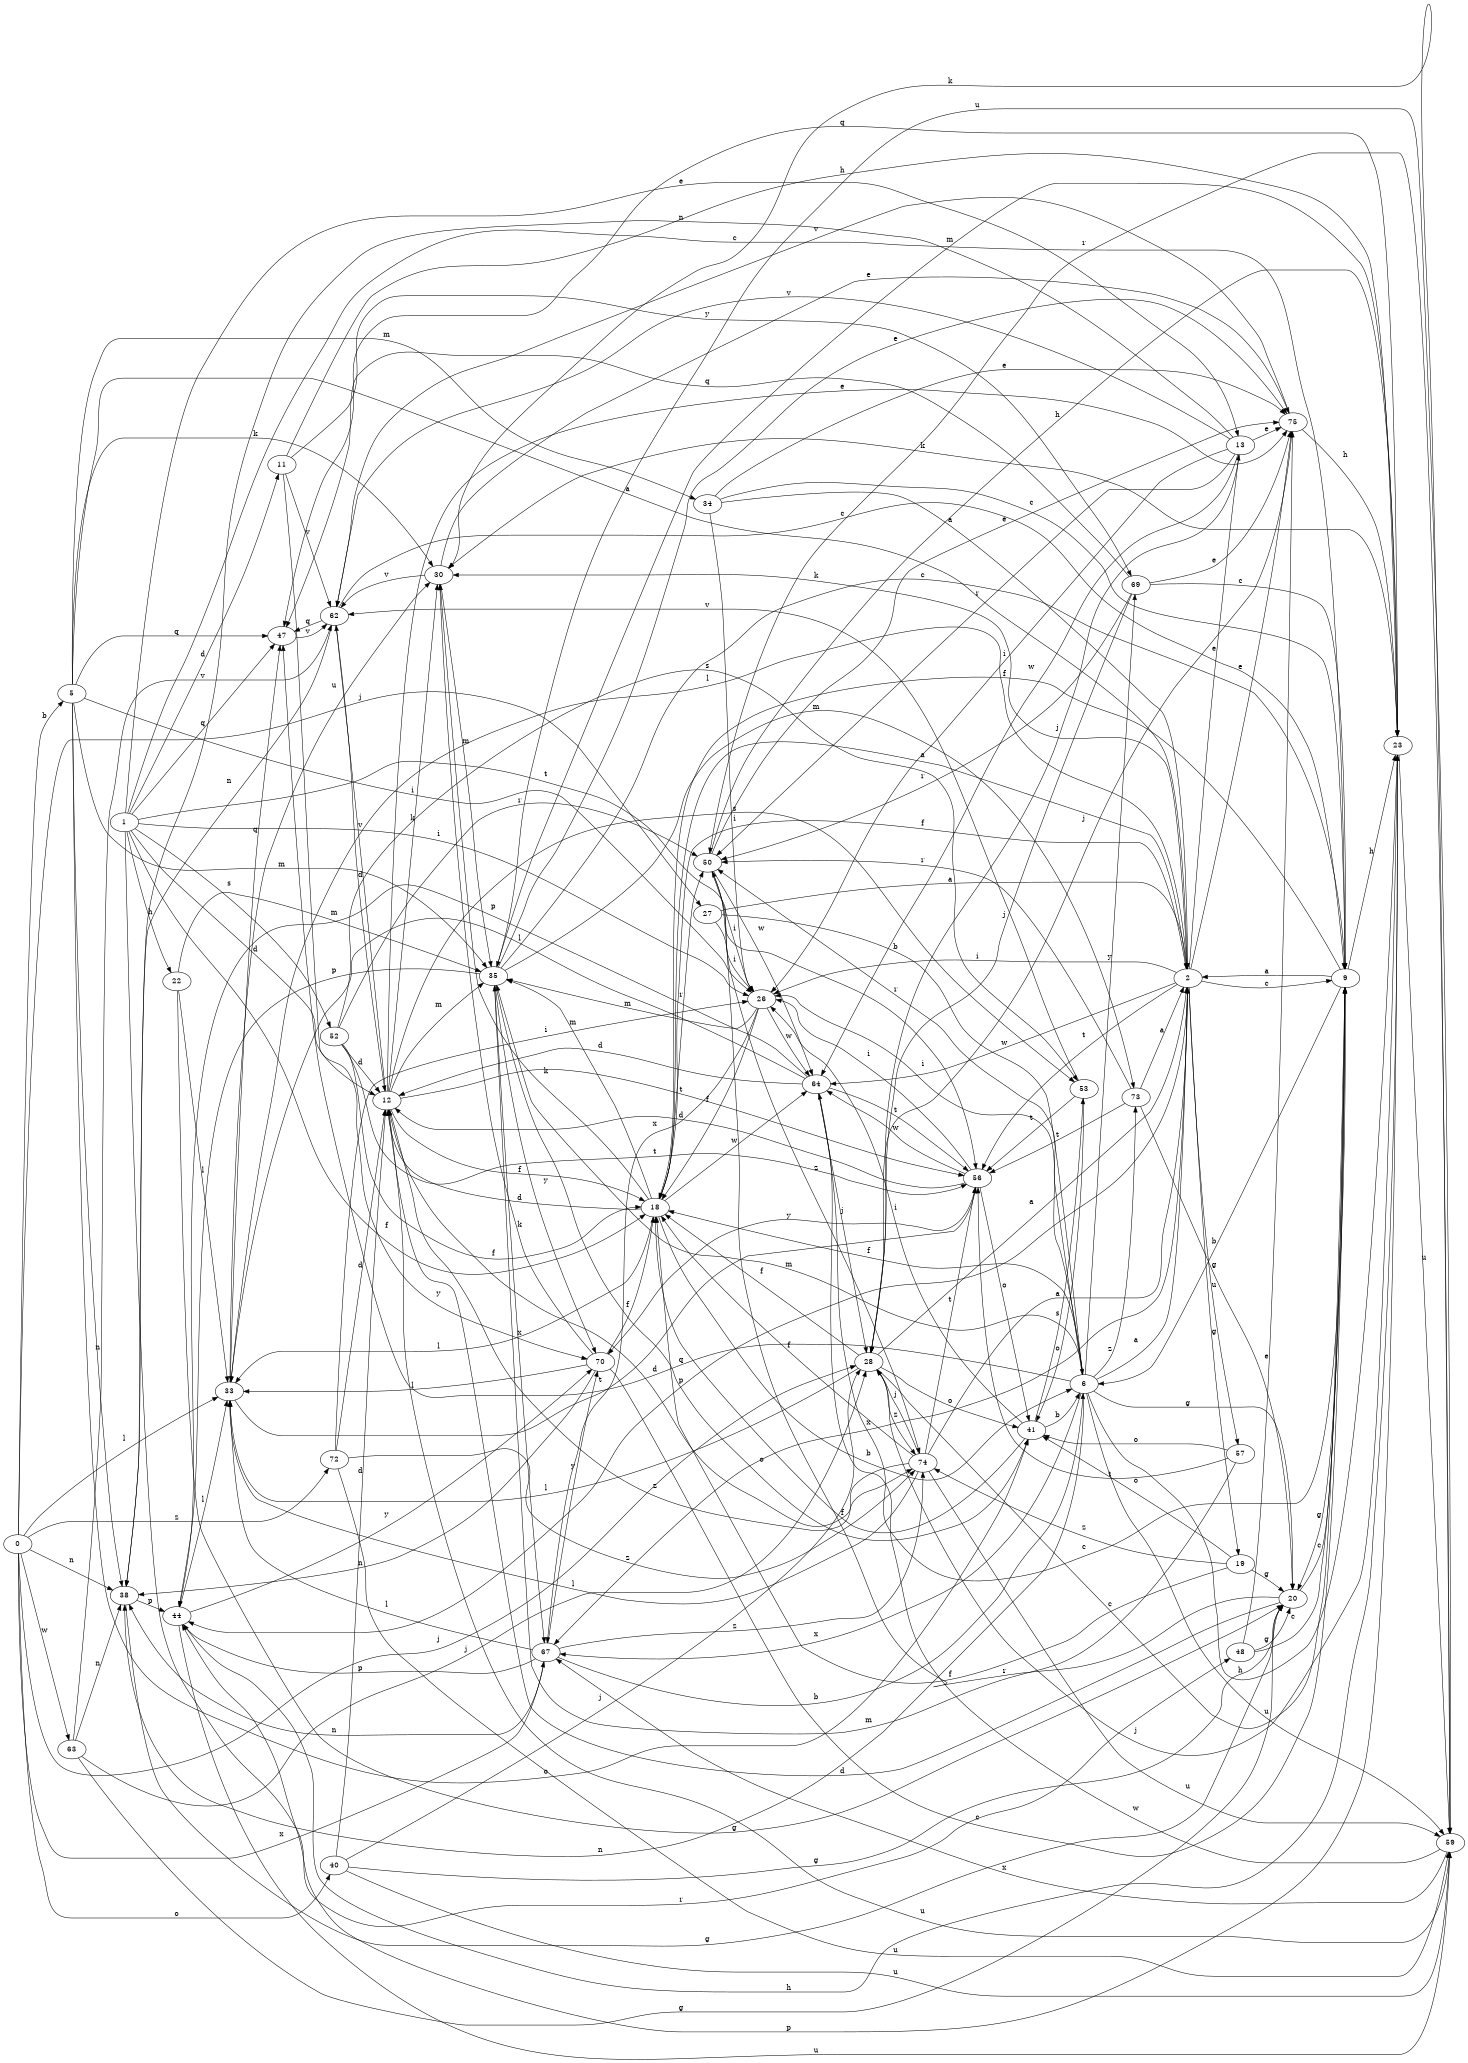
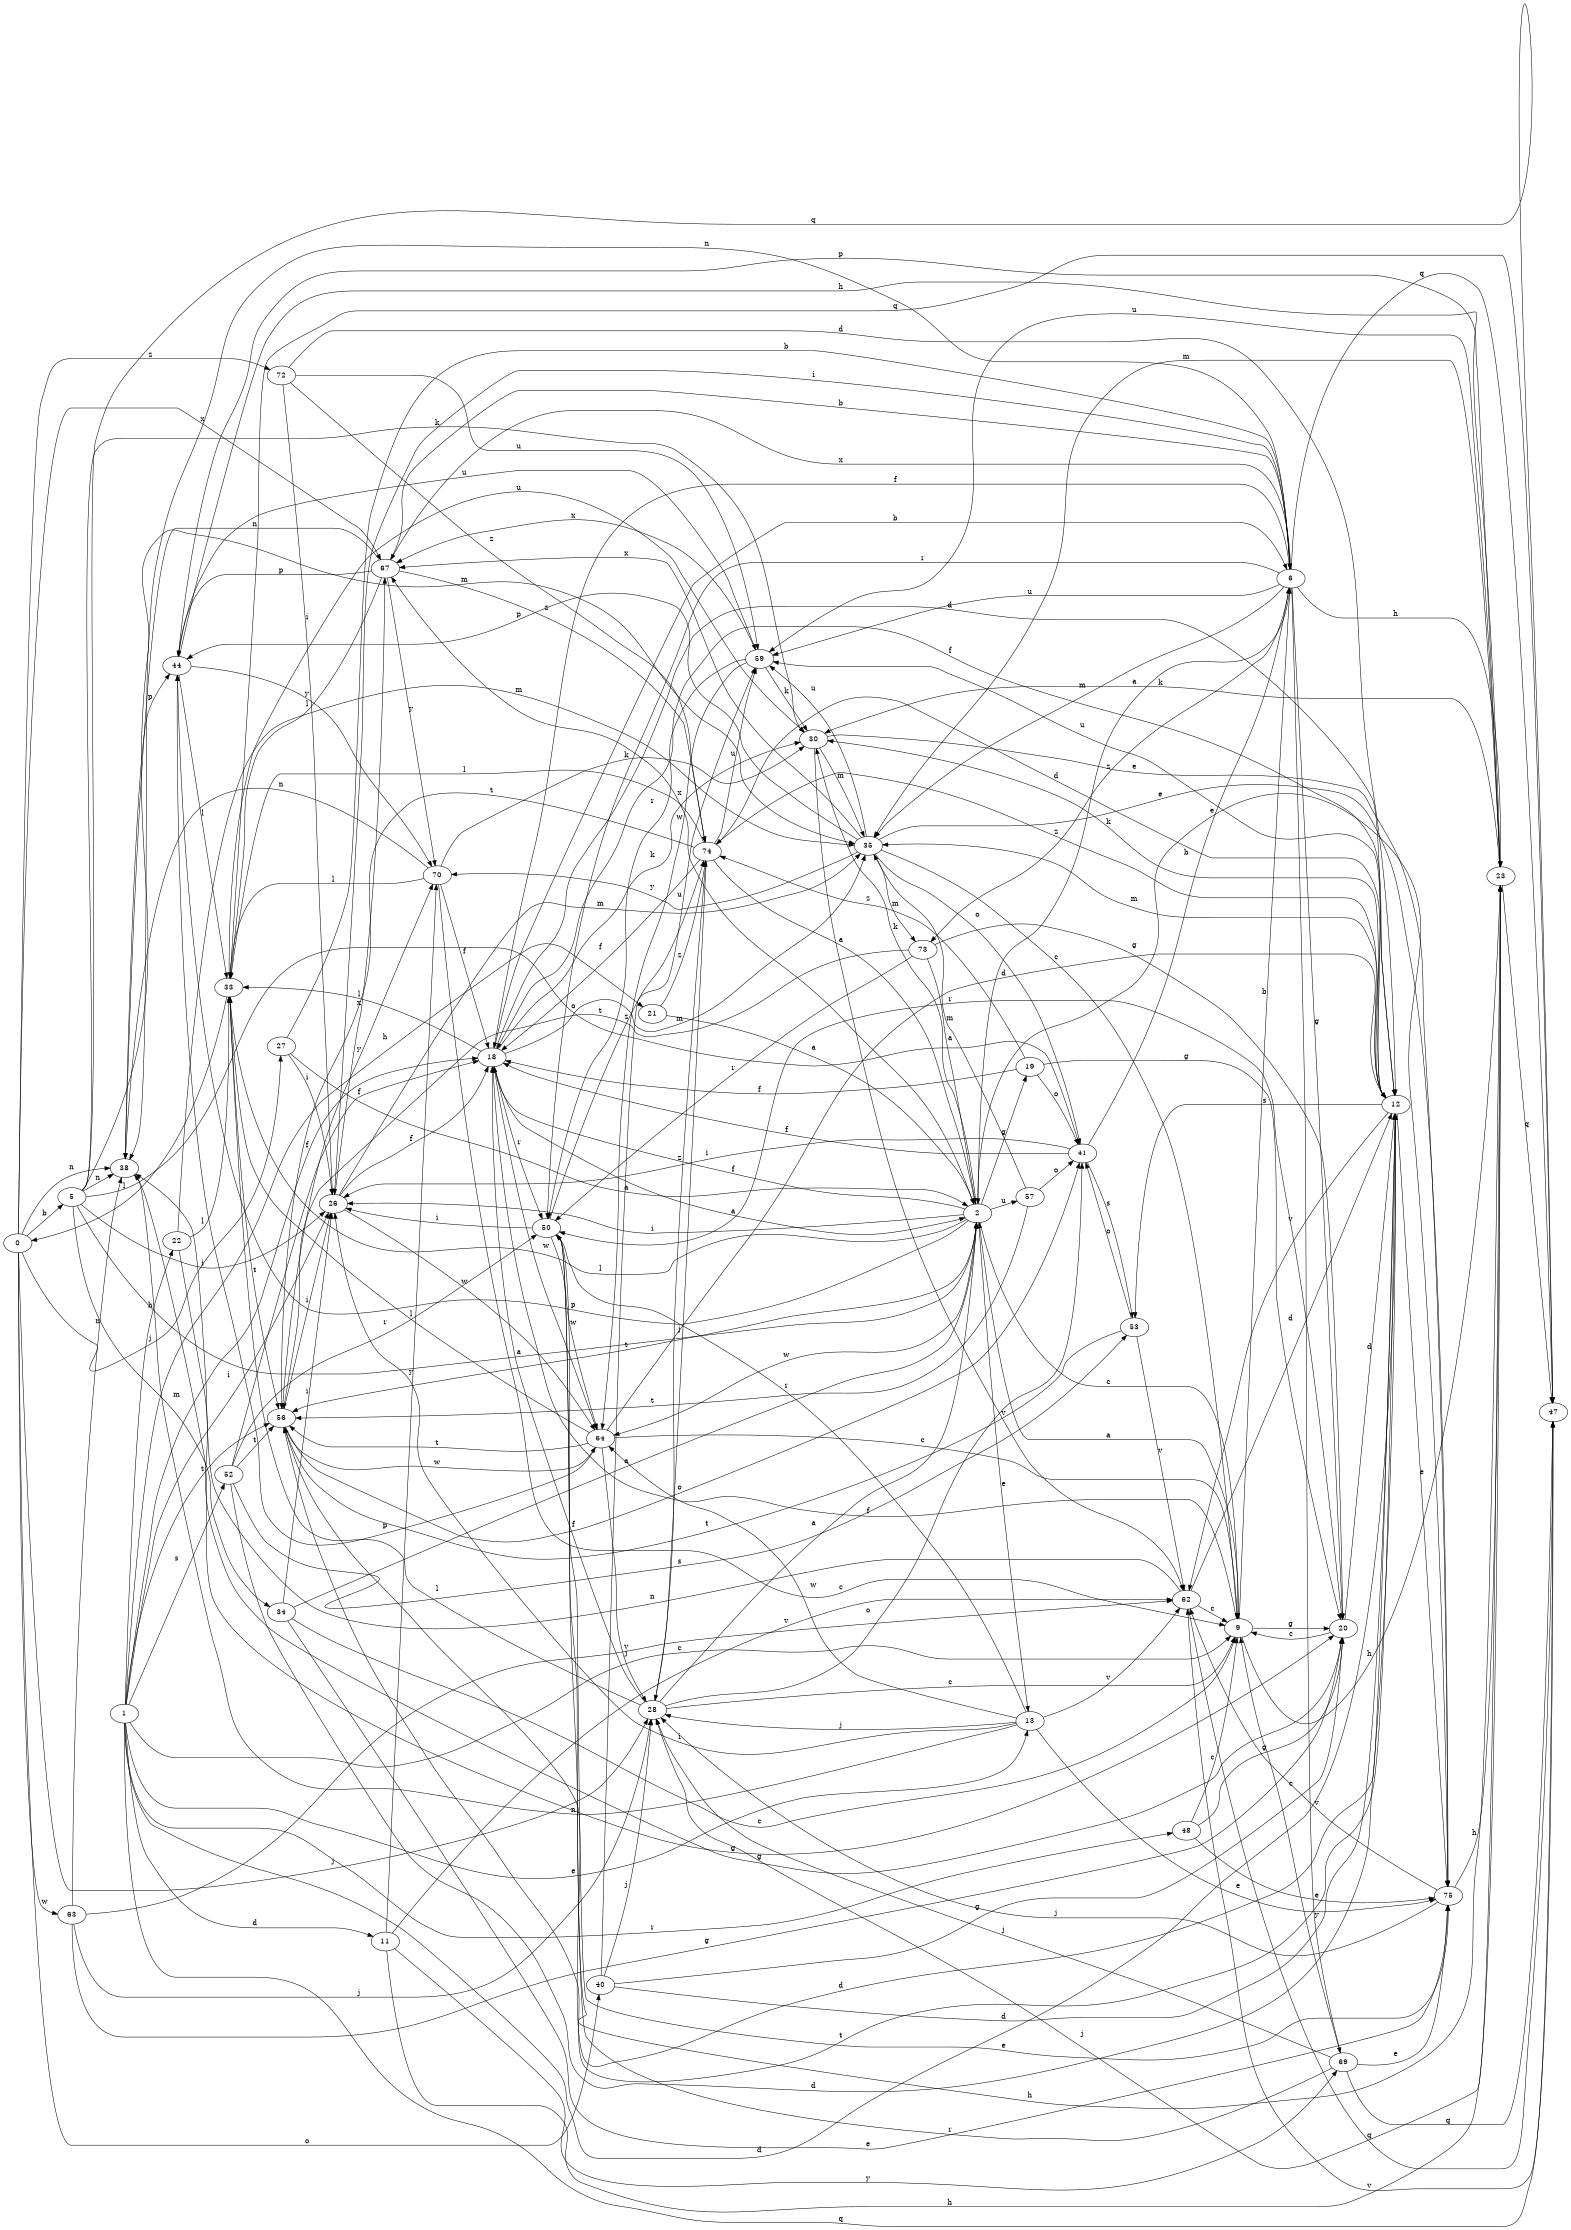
node "21": added
edge "0" -> "33": reversed
